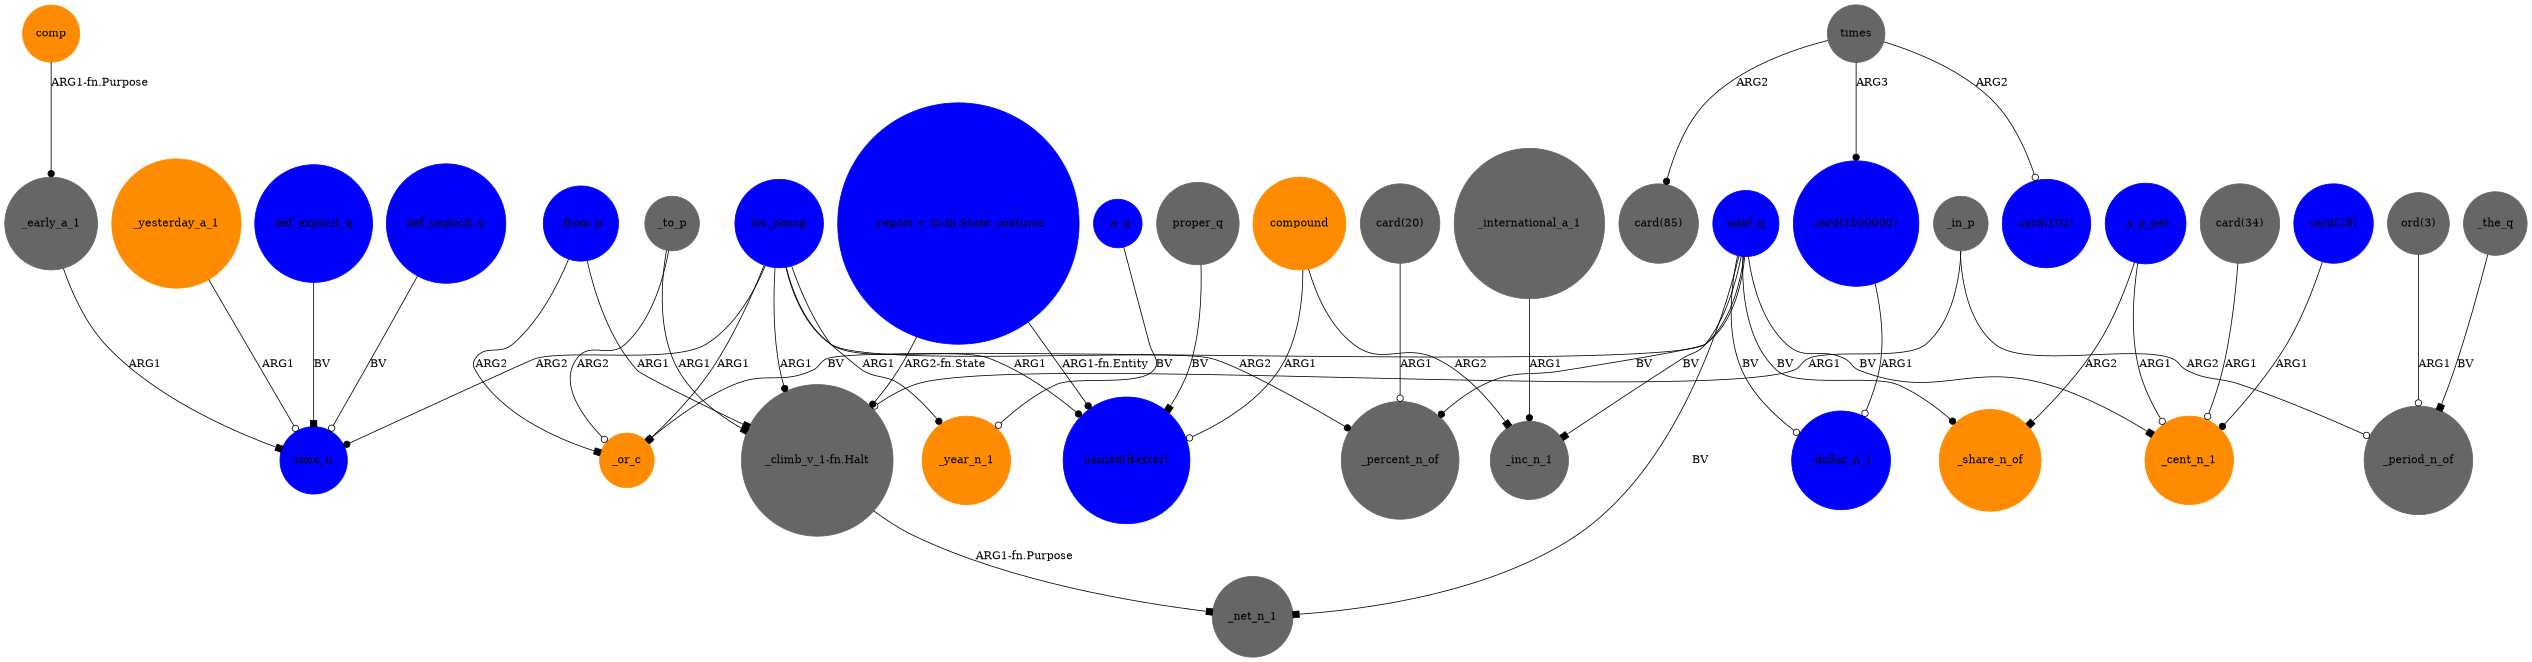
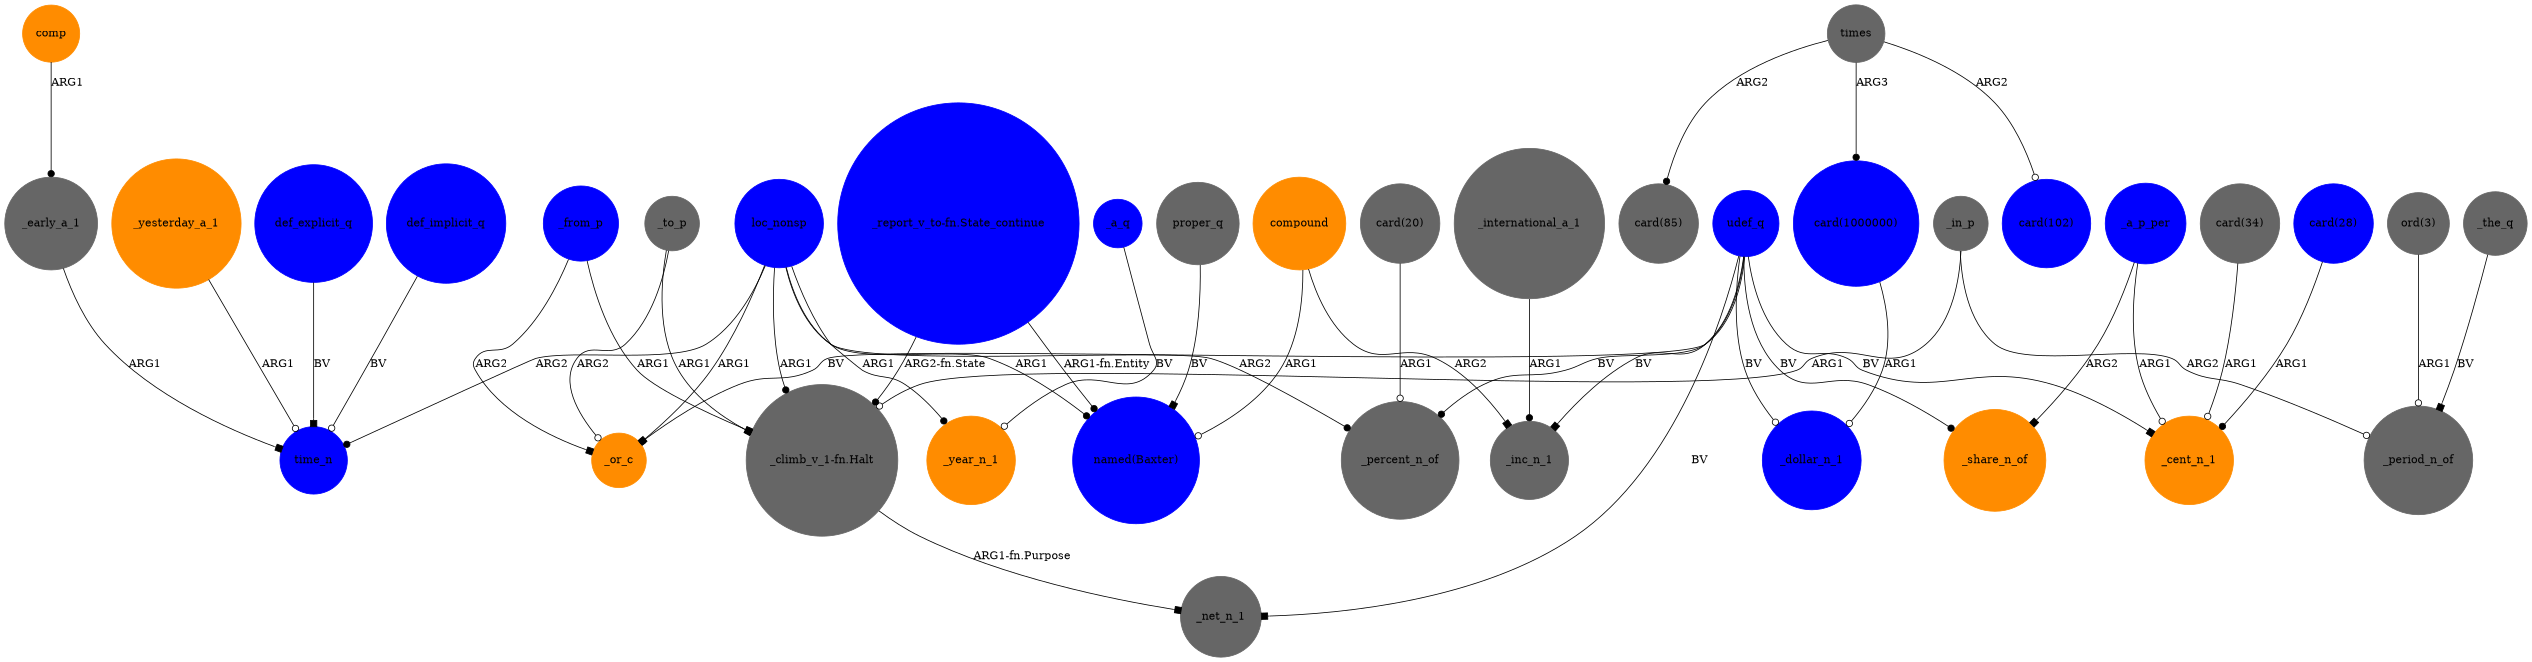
edge "comp" -> "_early_a_1": label "ARG1-fn.Purpose" -> "ARG1"
